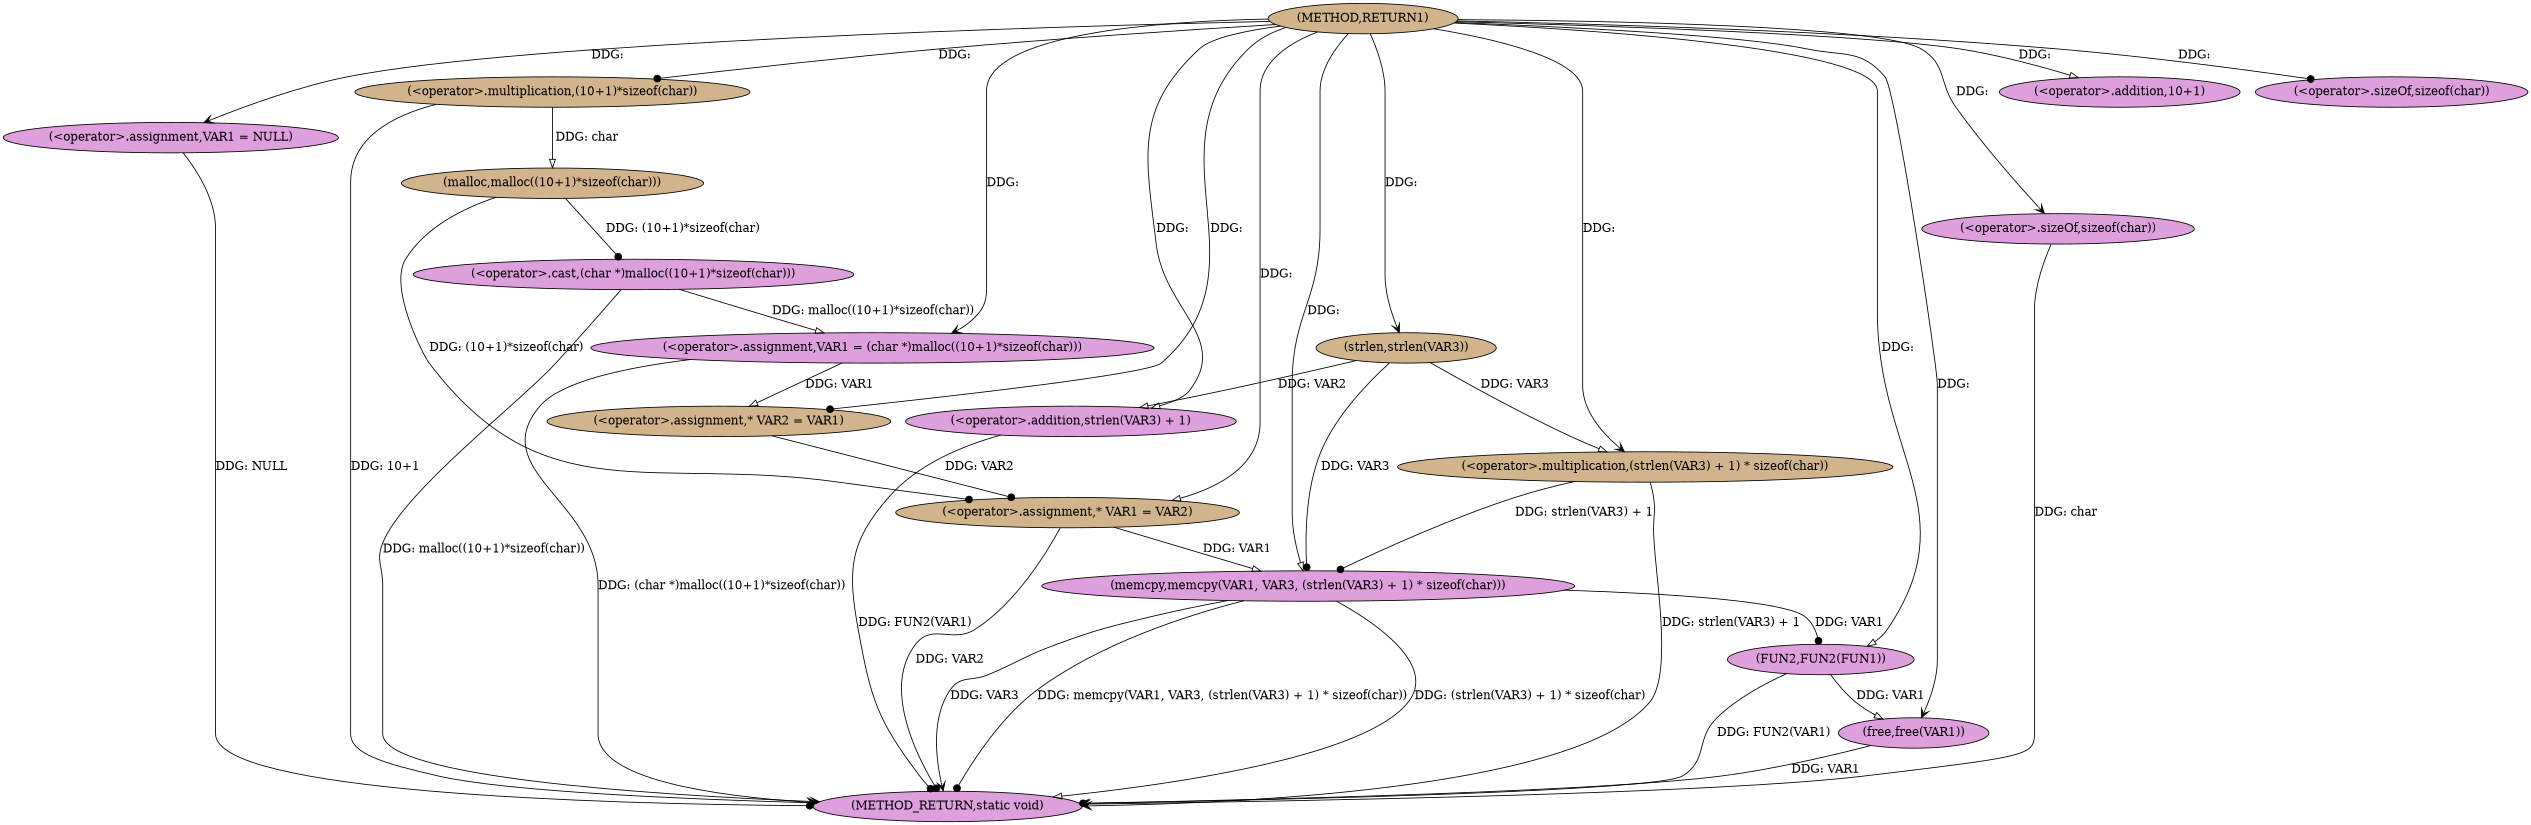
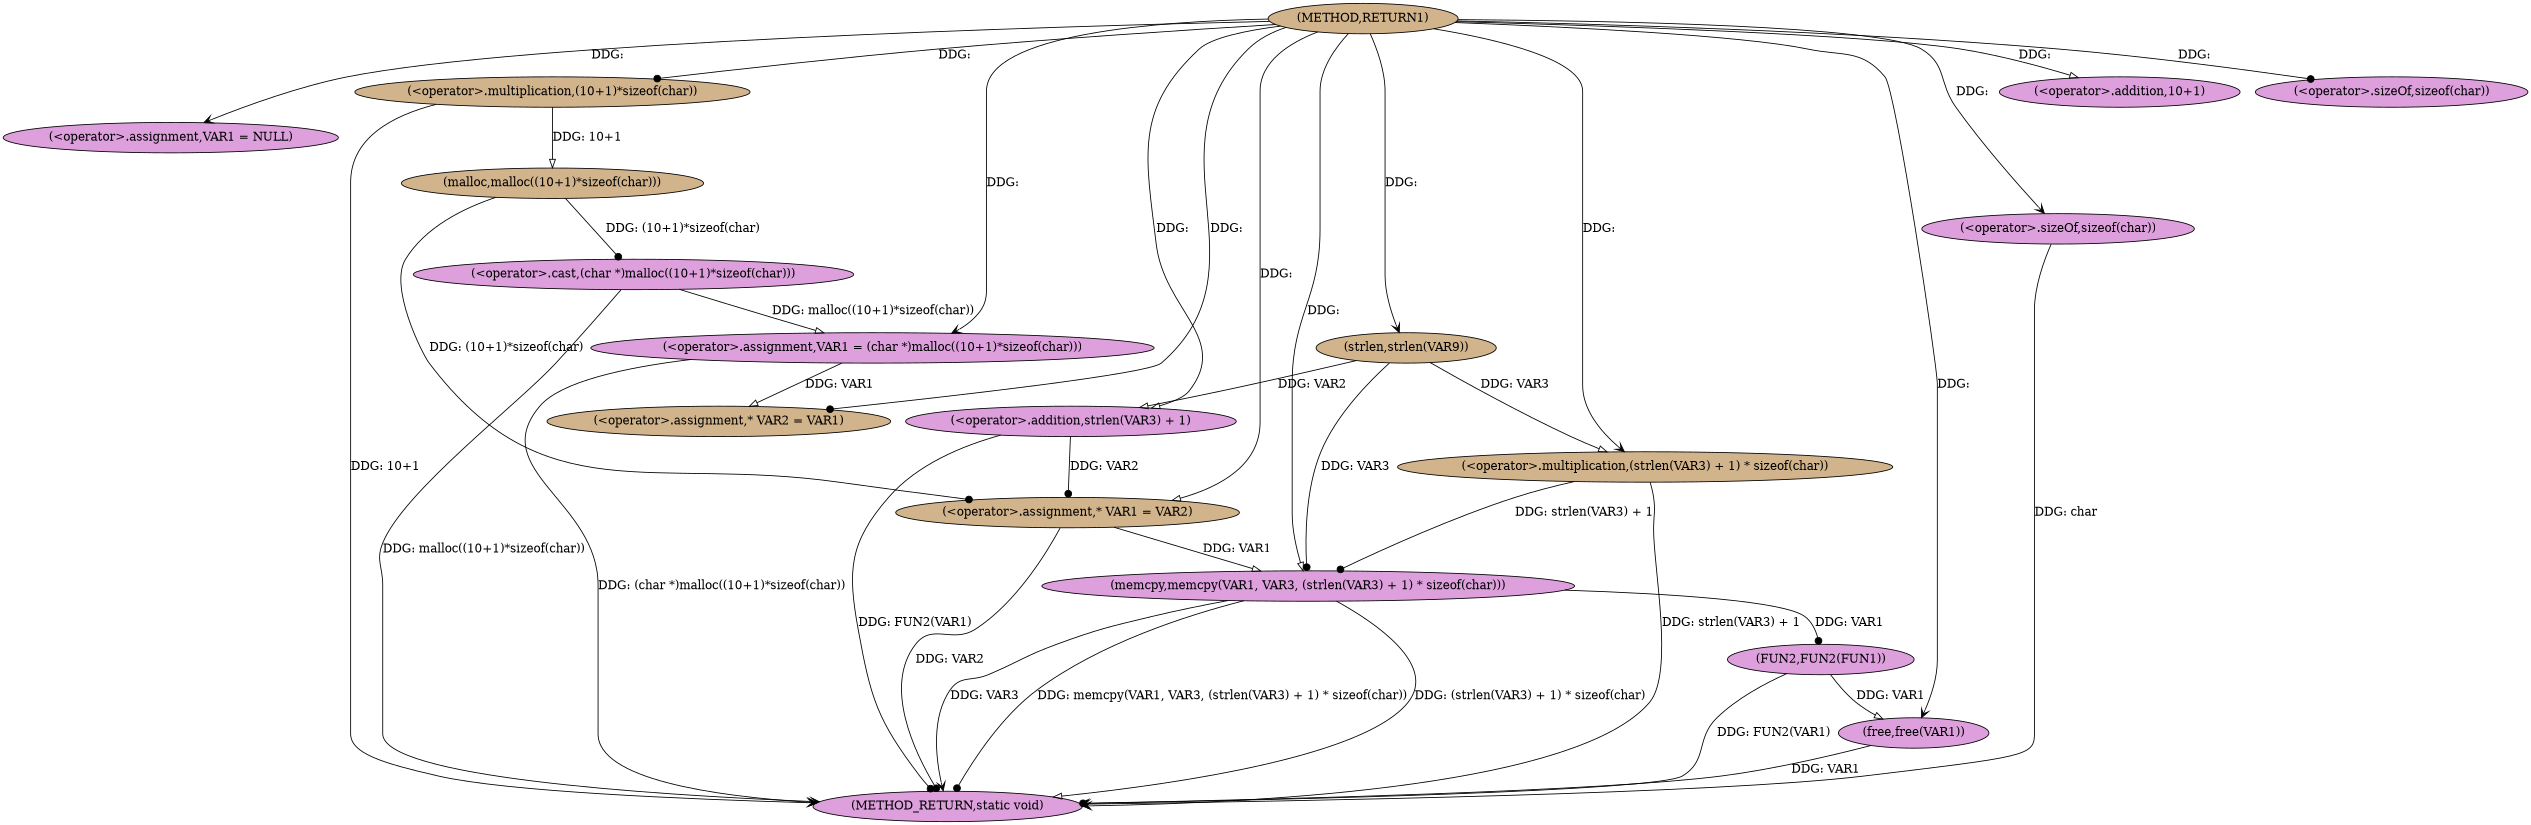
edge "(<operator>.multiplication,(10+1)*sizeof(char))" -> "(malloc,malloc((10+1)*sizeof(char)))": label "DDG: char" -> "DDG: 10+1"
edge "(METHOD,RETURN1)" -> "(FUN2,FUN2(FUN1))": removed, label "DDG:"
node "(strlen,strlen(VAR3))": label "(strlen,strlen(VAR3))" -> "(strlen,strlen(VAR9))"
edge "(<operator>.assignment,* VAR2 = VAR1)" -> "(<operator>.assignment,* VAR1 = VAR2)": now "(<operator>.addition,strlen(VAR3) + 1)" -> "(<operator>.assignment,* VAR1 = VAR2)"
edge "(<operator>.assignment,VAR1 = NULL)" -> "(METHOD_RETURN,static void)": removed, label "DDG: NULL"
